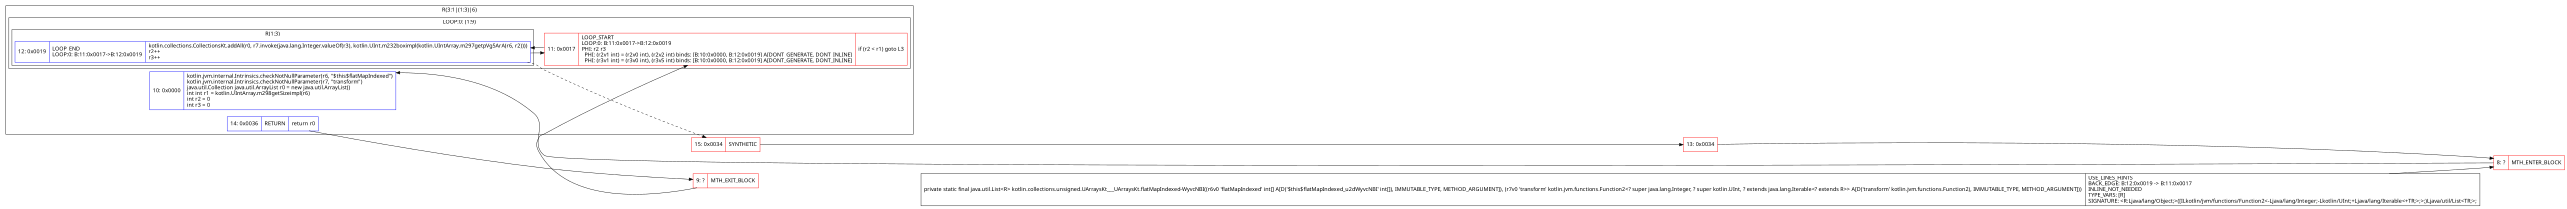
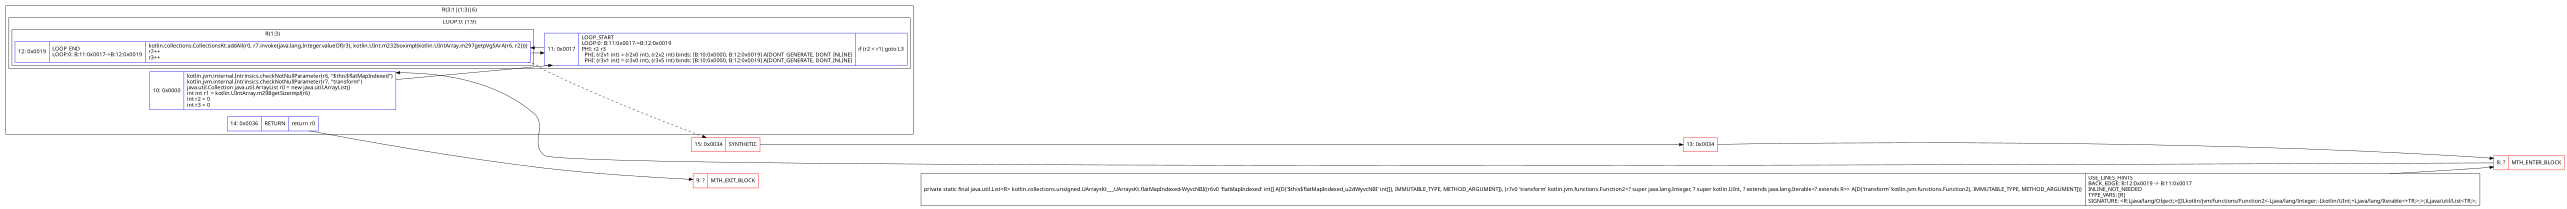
node "11: 0x0017": color red -> blue
edge "9: ?" -> "11: 0x0017": now "10: 0x0000" -> "11: 0x0017"
